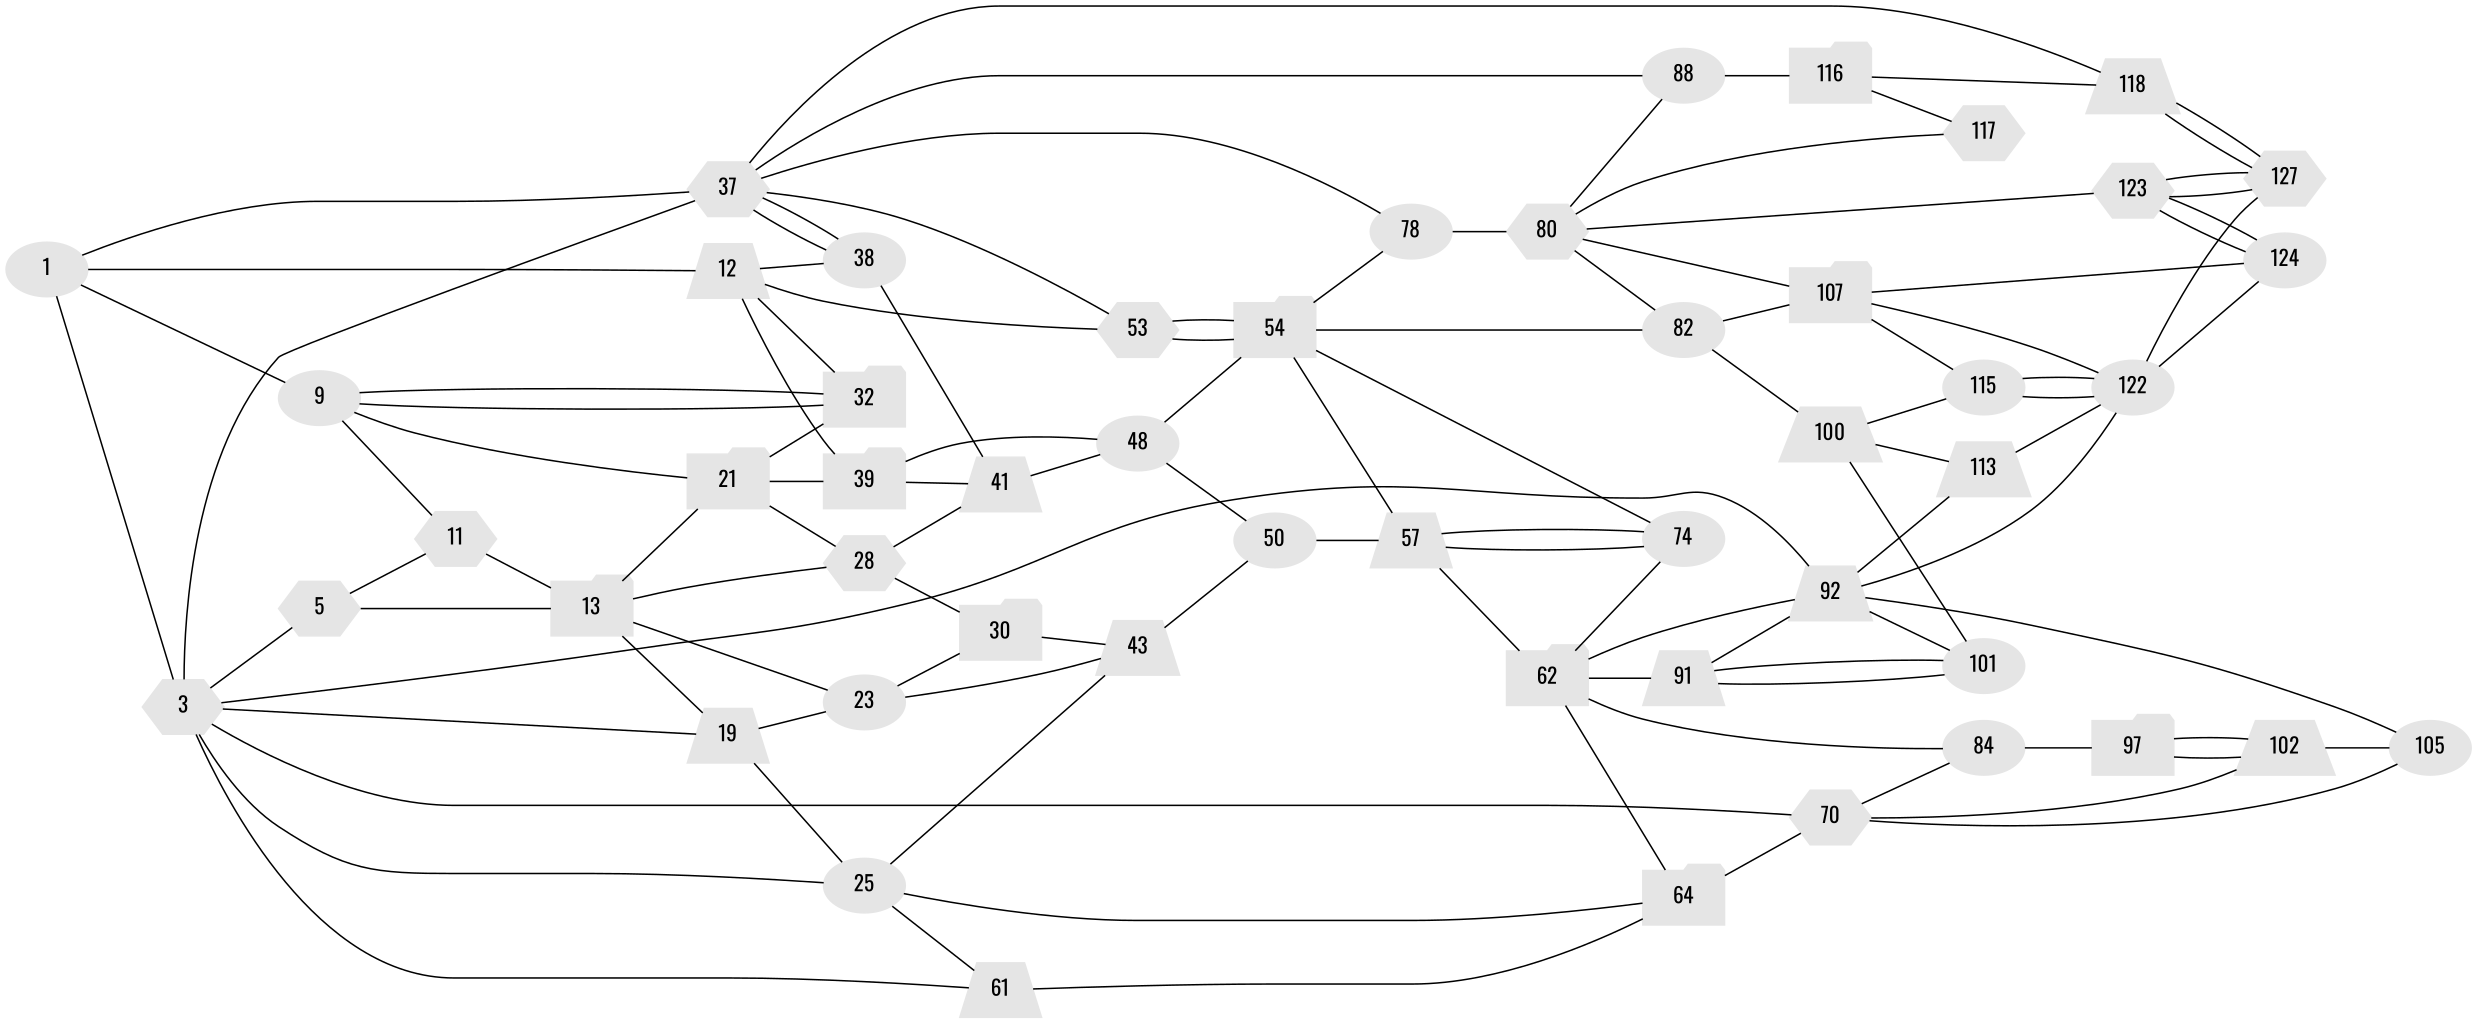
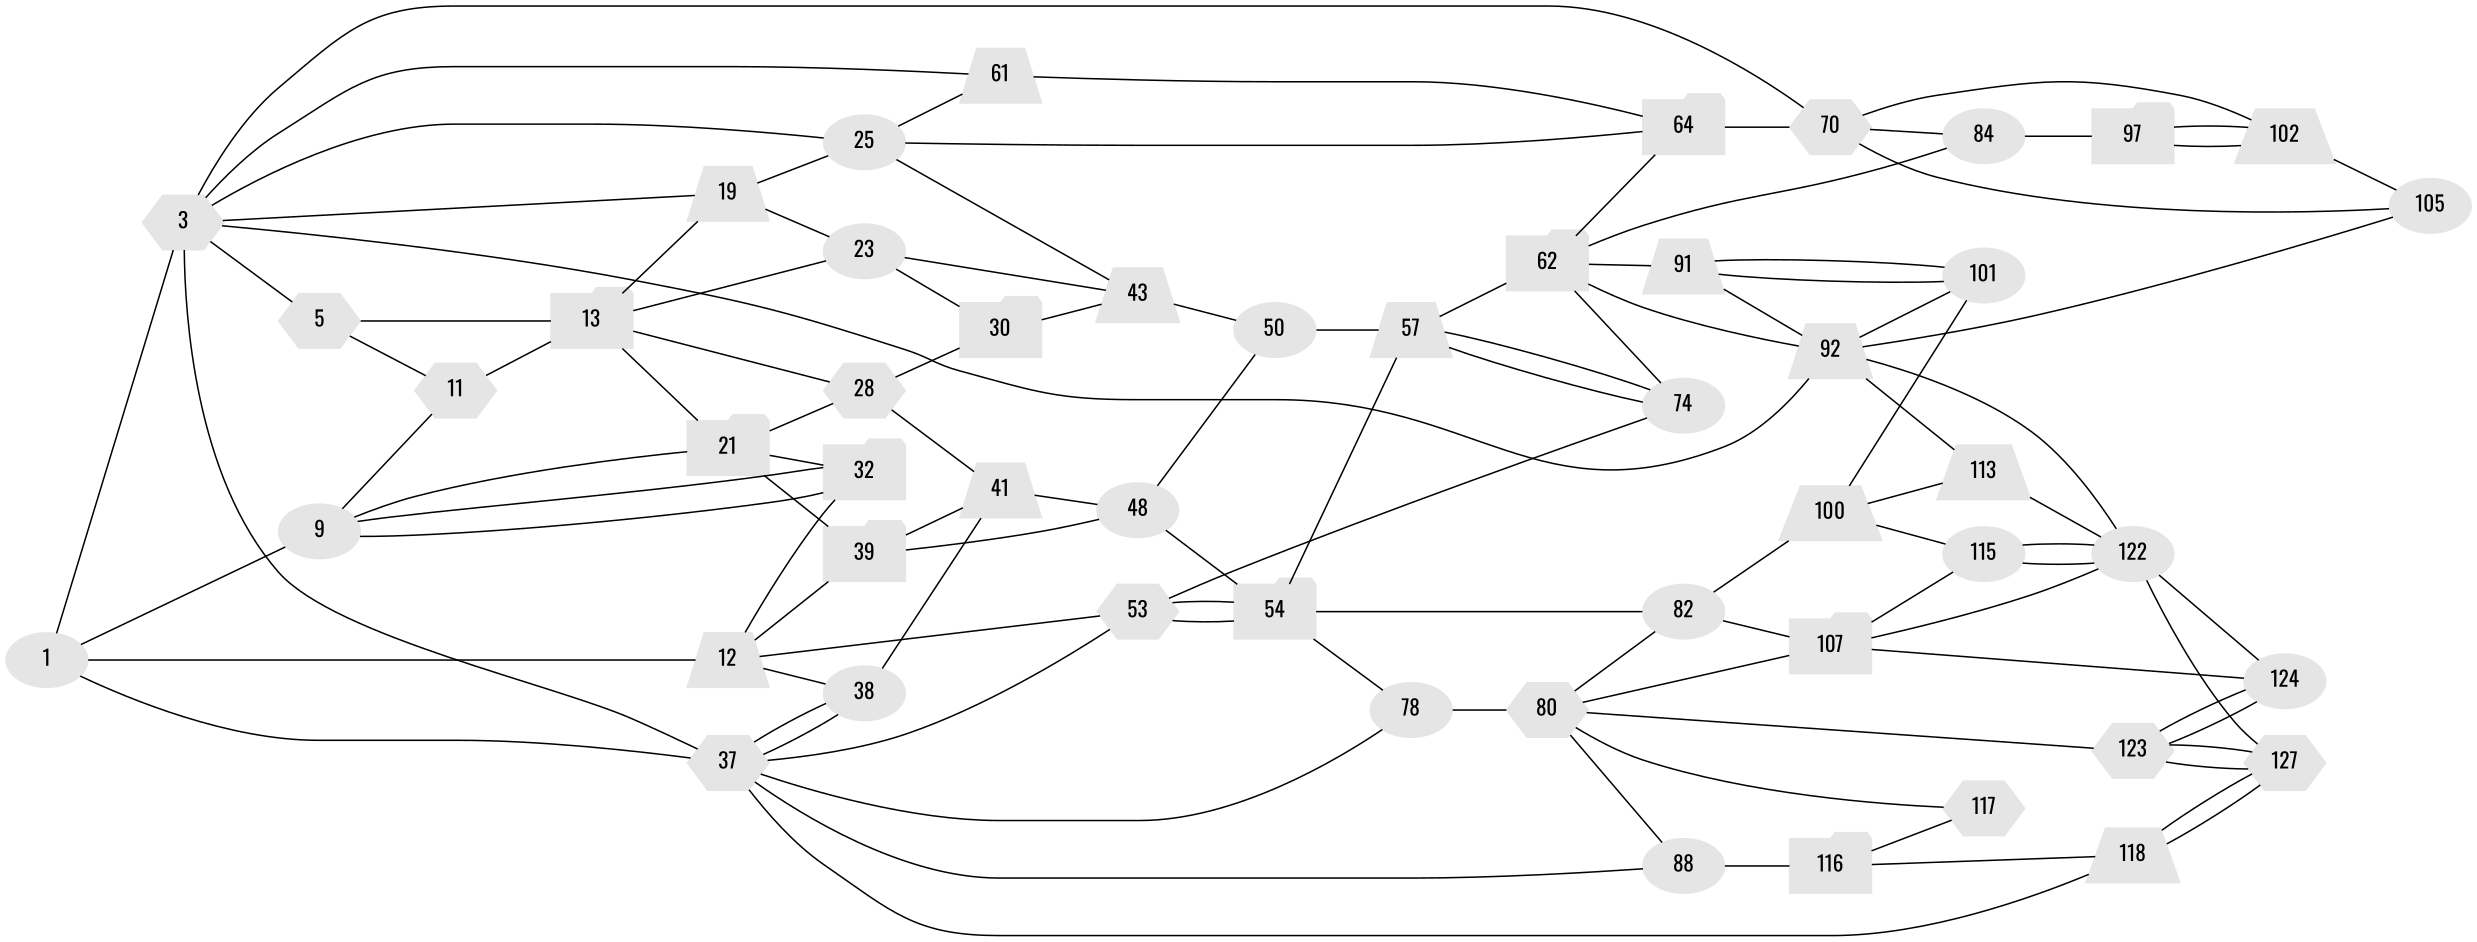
edge "54" -- "74": now "53" -- "74"
